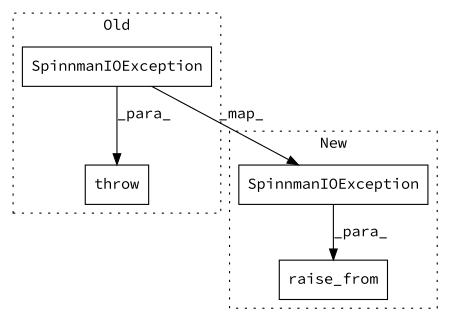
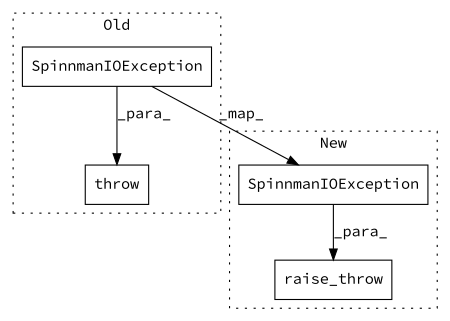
node "raise_from": label "raise_from" -> "raise_throw"
